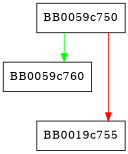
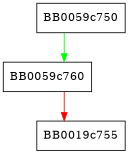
edge "BB0059c750" -> "BB0019c755": now "BB0059c760" -> "BB0019c755"
